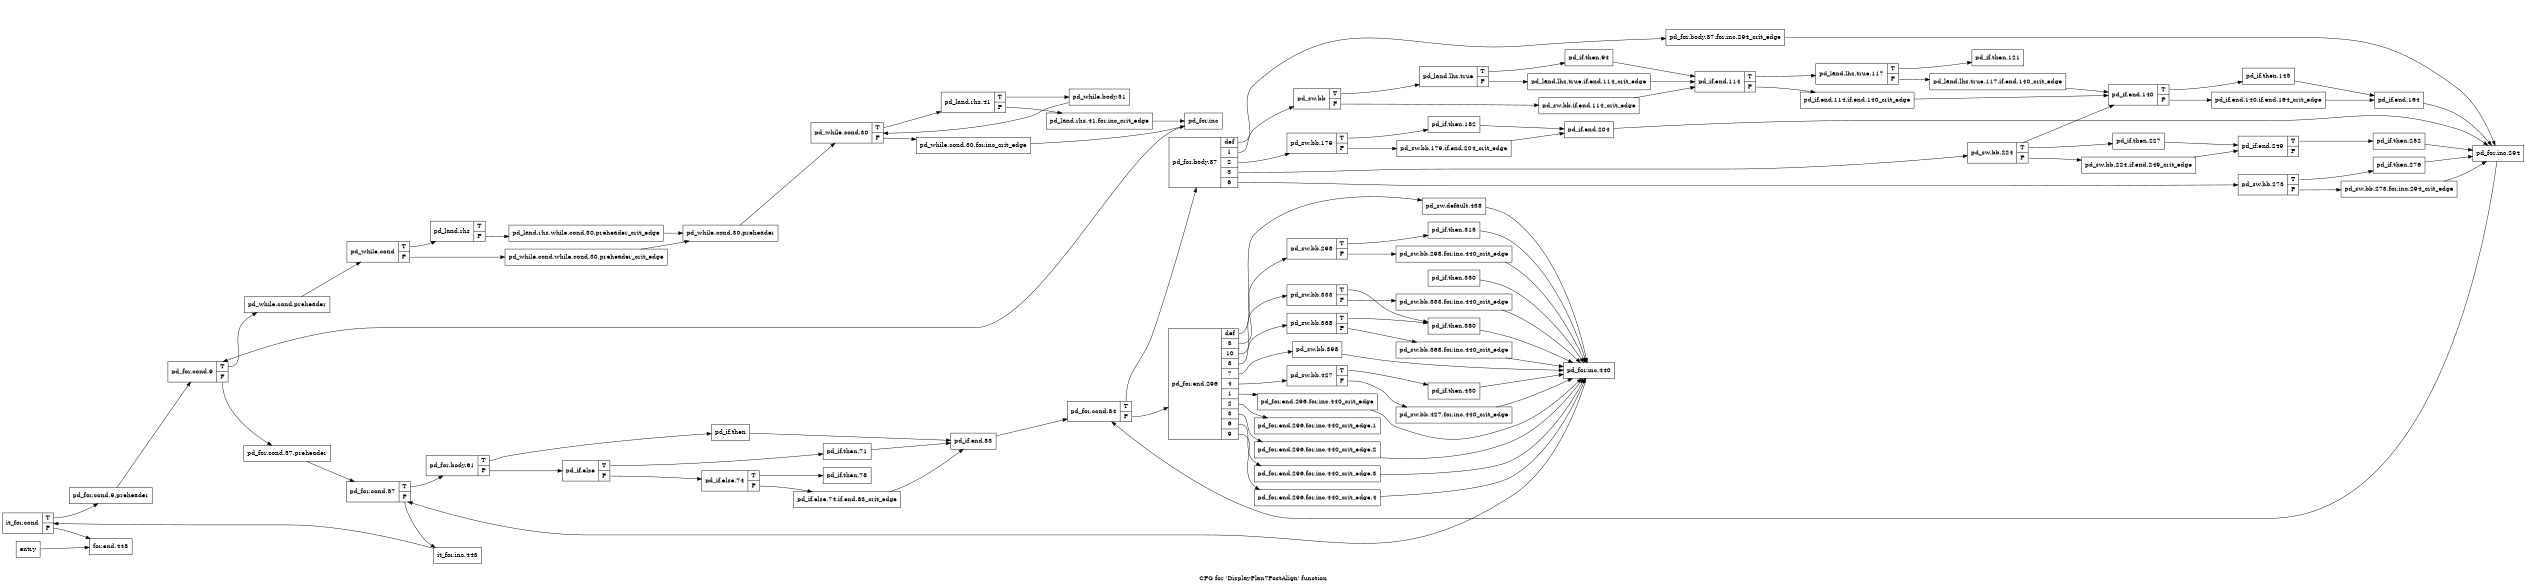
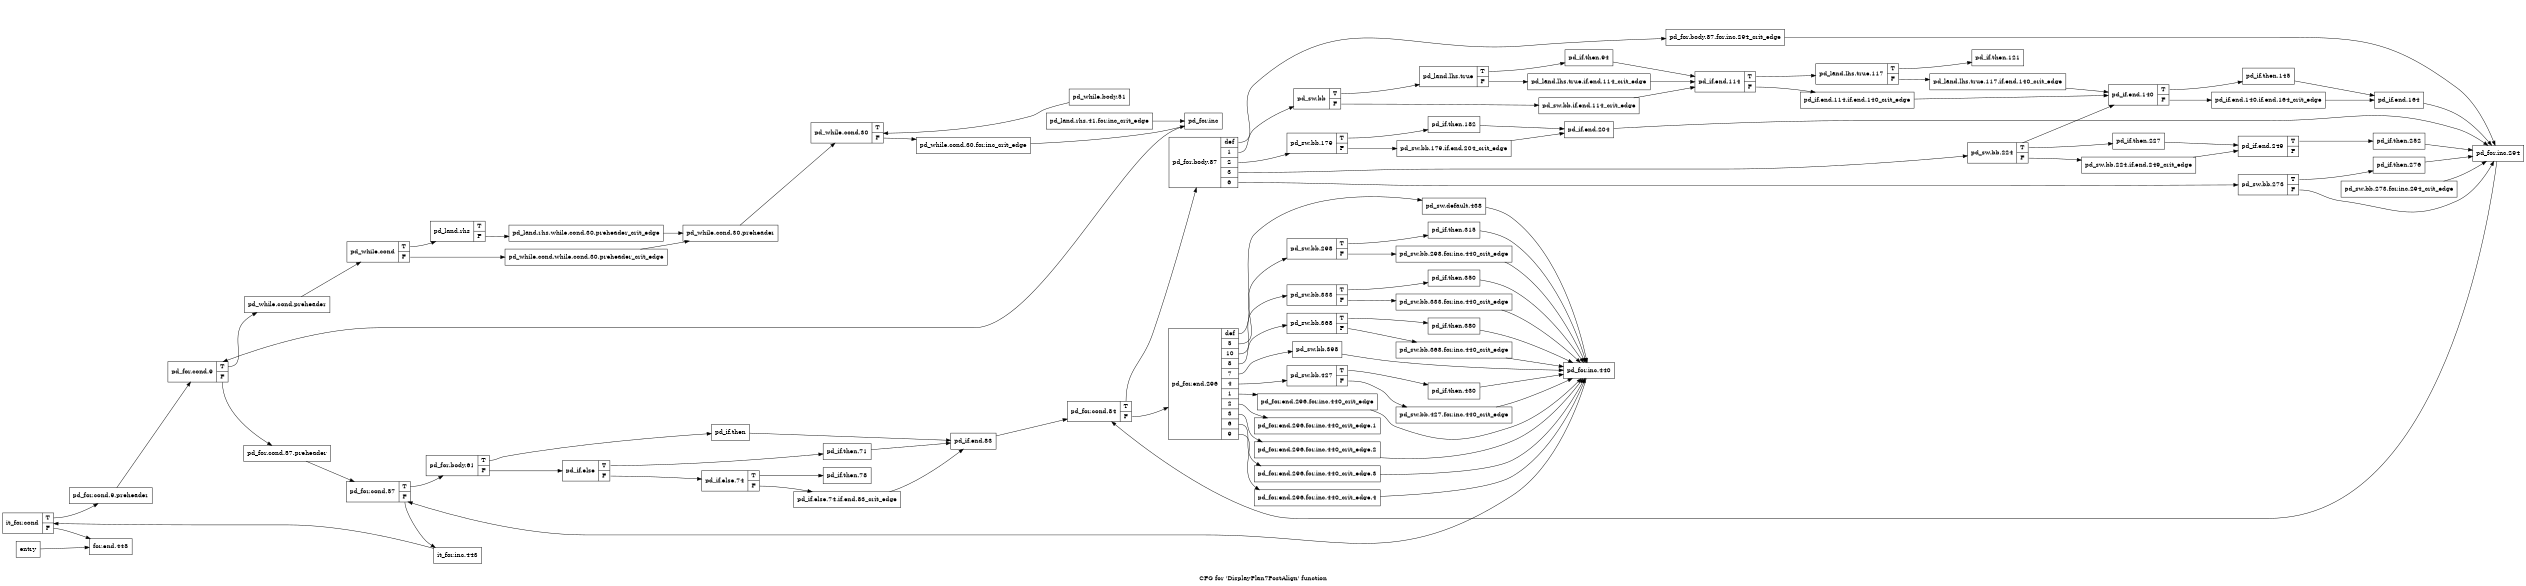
node "pd_land.rhs.41": removed
edge "pd_sw.bb.273" -> "pd_sw.bb.273.for.inc.294_crit_edge": now "pd_sw.bb.273" -> "pd_for.inc.294"
edge "pd_sw.bb.333" -> "pd_if.then.380": now "pd_sw.bb.333" -> "pd_if.then.350"
